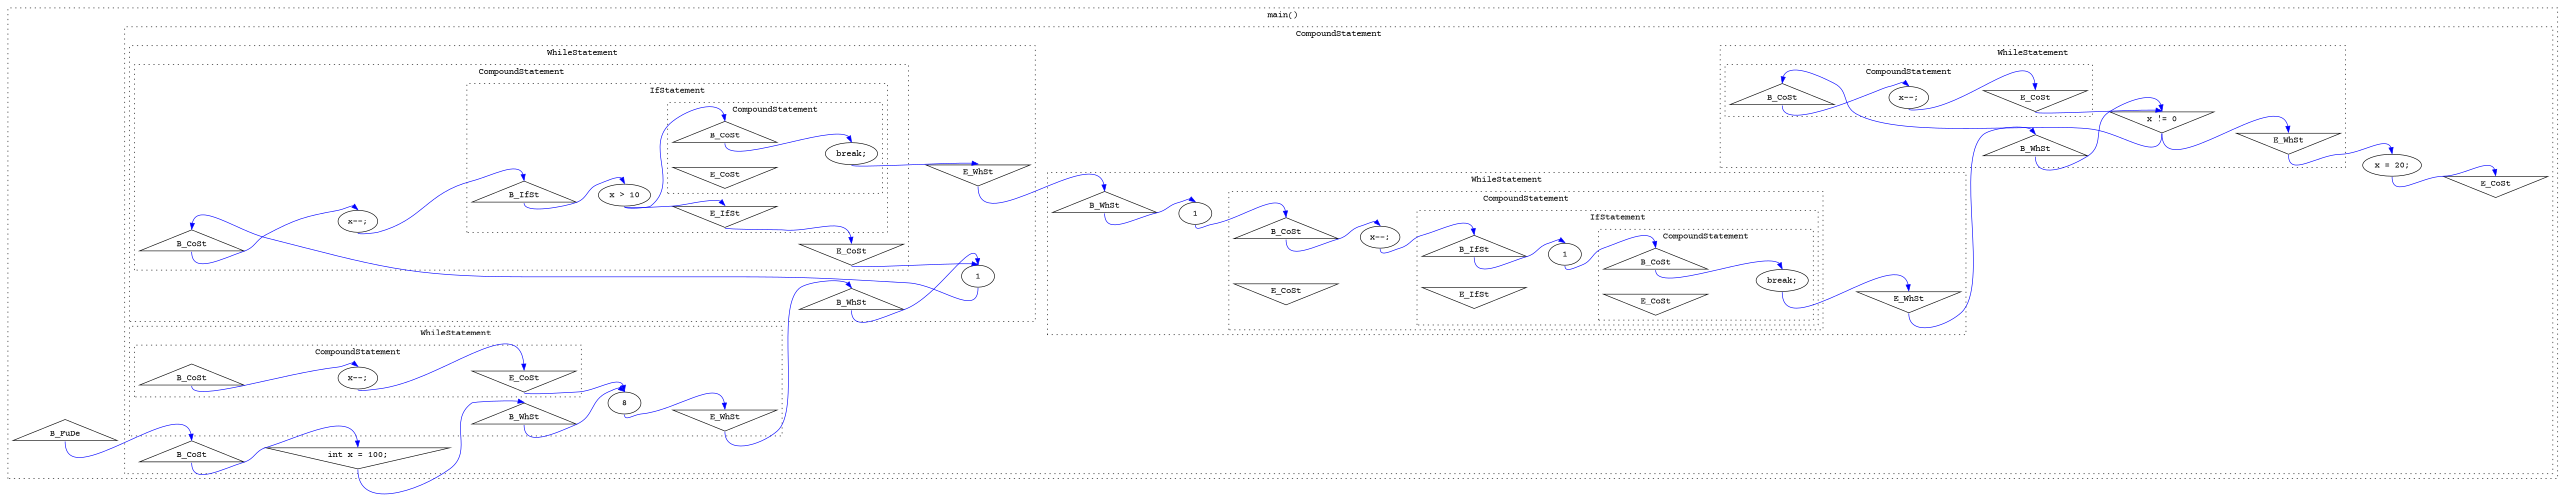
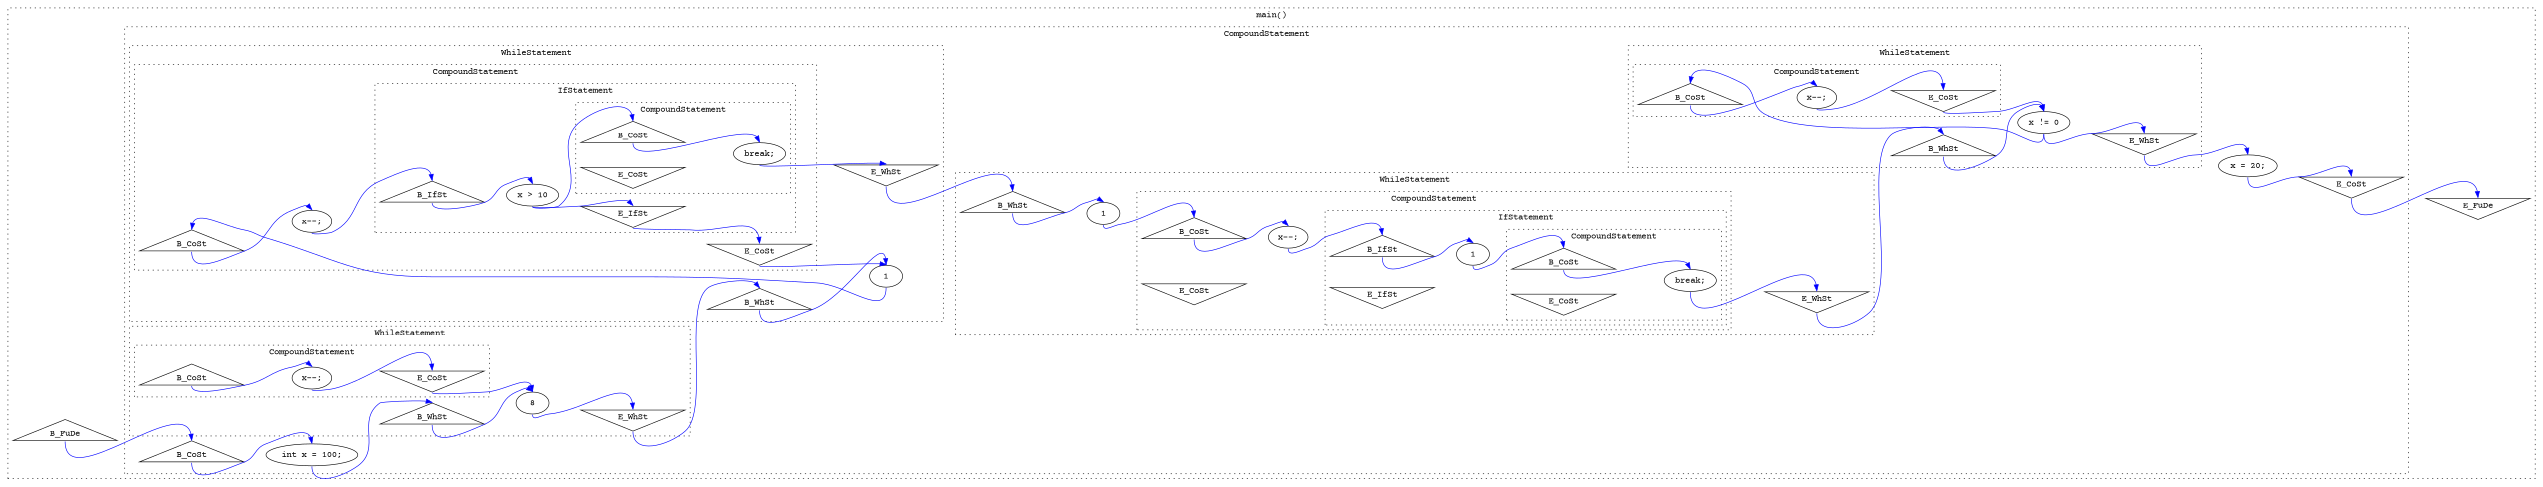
node "x != 0": shape invtriangle -> ellipse
node "E_FuDe": added
node "int x = 100;": shape invtriangle -> ellipse
